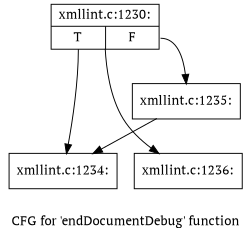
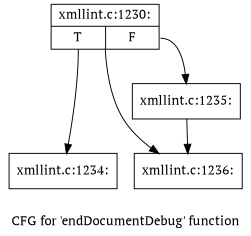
edge "xmllint.c:1235:" -> "xmllint.c:1234:": now "xmllint.c:1235:" -> "xmllint.c:1236:"
